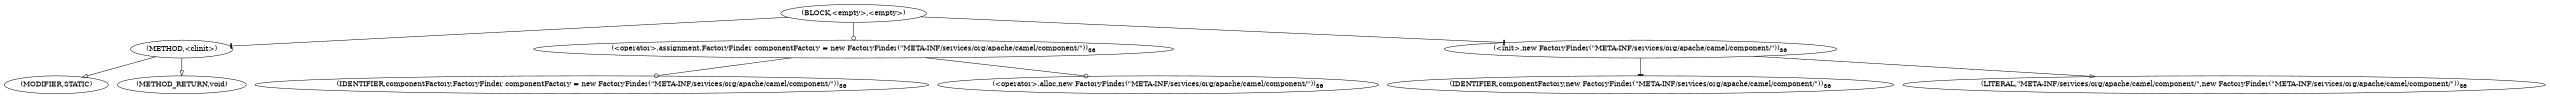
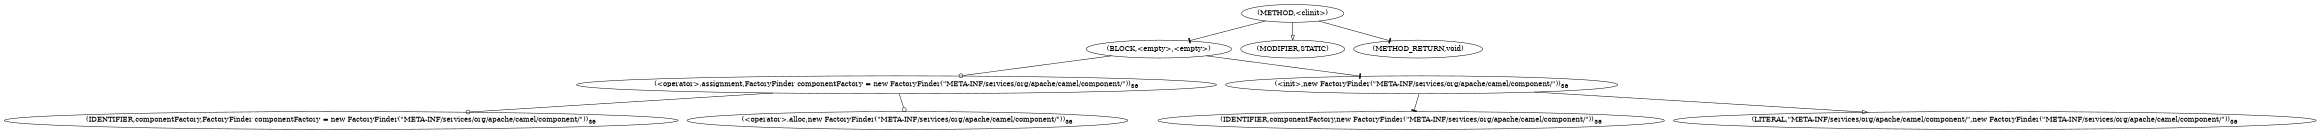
edge "(BLOCK,<empty>,<empty>)" -> "(METHOD,<clinit>)": reversed
edge "(METHOD,<clinit>)" -> "(METHOD_RETURN,void)": arrowhead onormal -> tee
